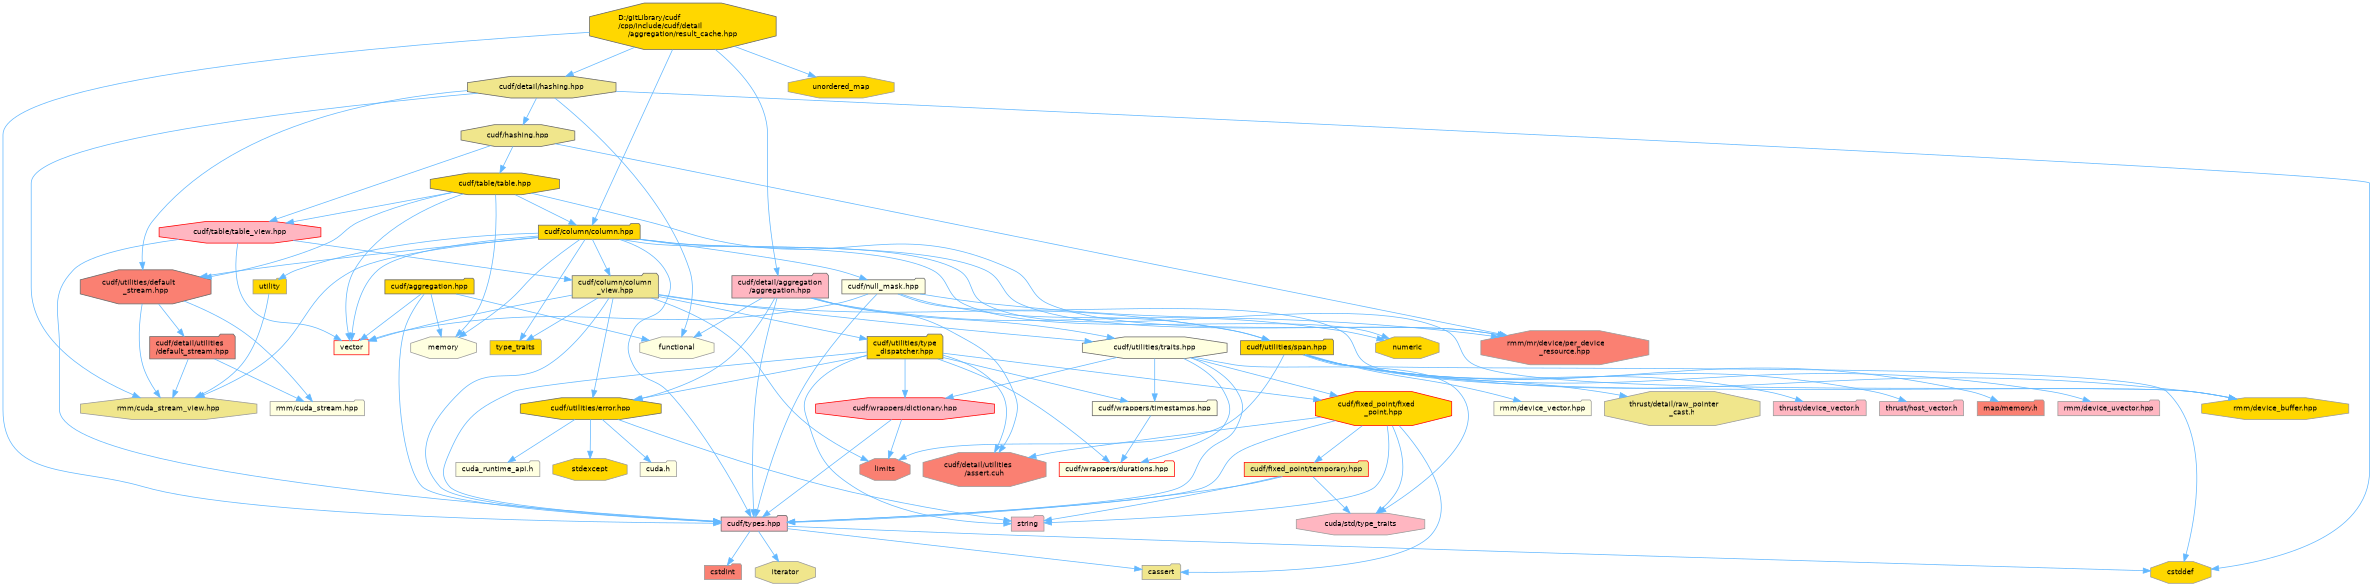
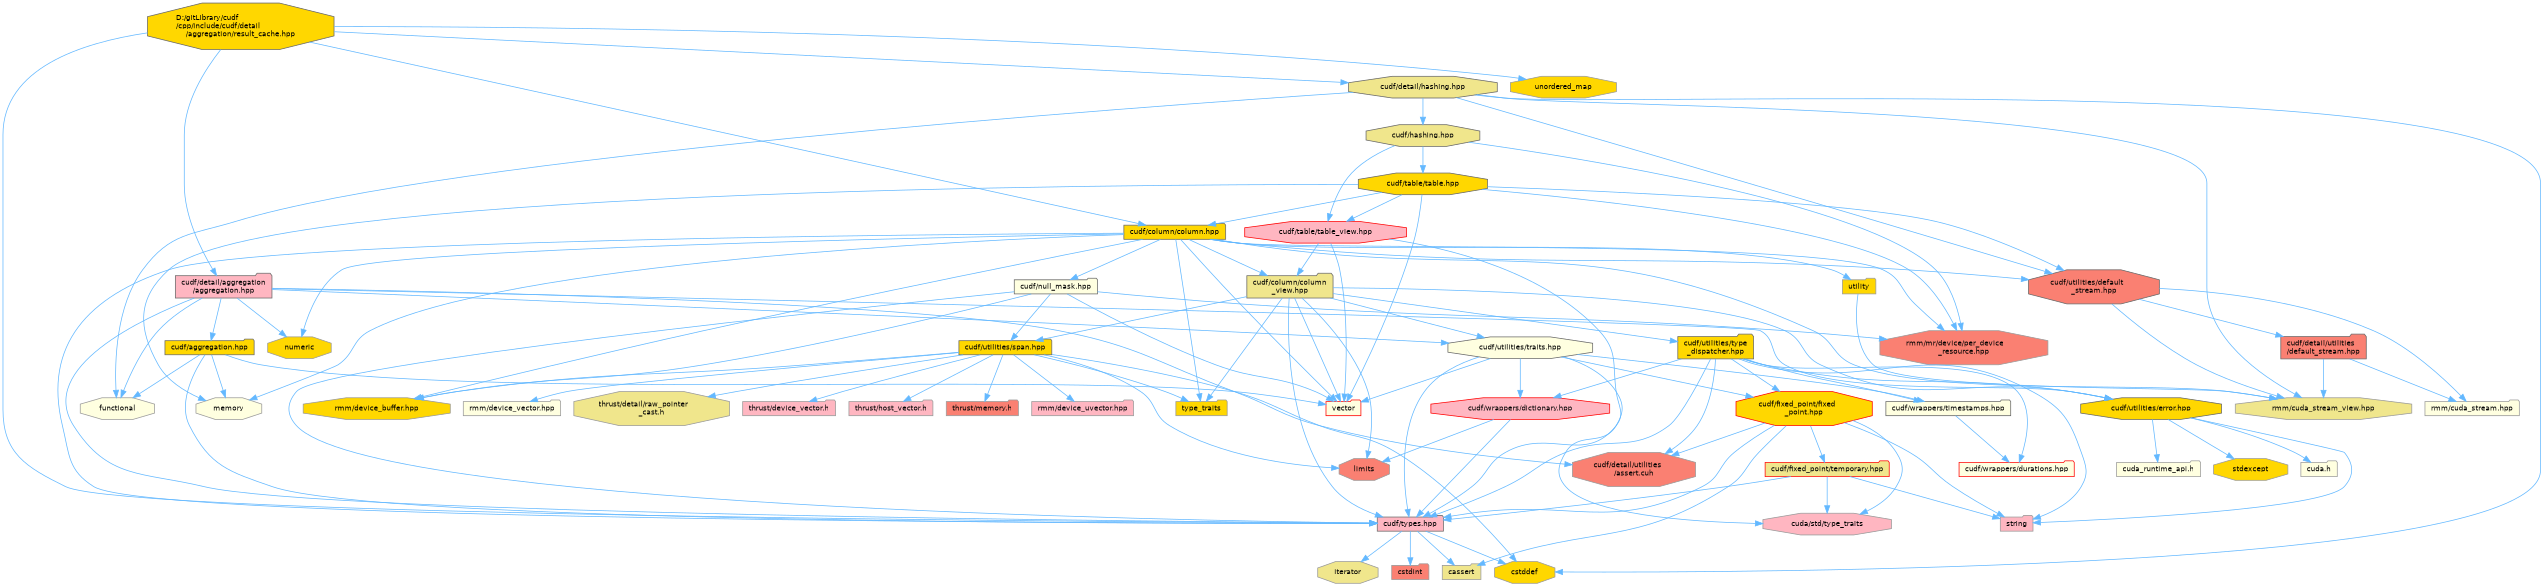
edge "cudf/detail/aggregation /aggregation.hpp" -> "cudf/aggregation.hpp": added
edge "cudf/utilities/span.hpp" -> "type_traits": added
node "map/memory.h": label "map/memory.h" -> "thrust/memory.h"
edge "cudf/utilities/traits.hpp" -> "cudf/wrappers/durations.hpp": now "cudf/utilities/traits.hpp" -> "vector"
